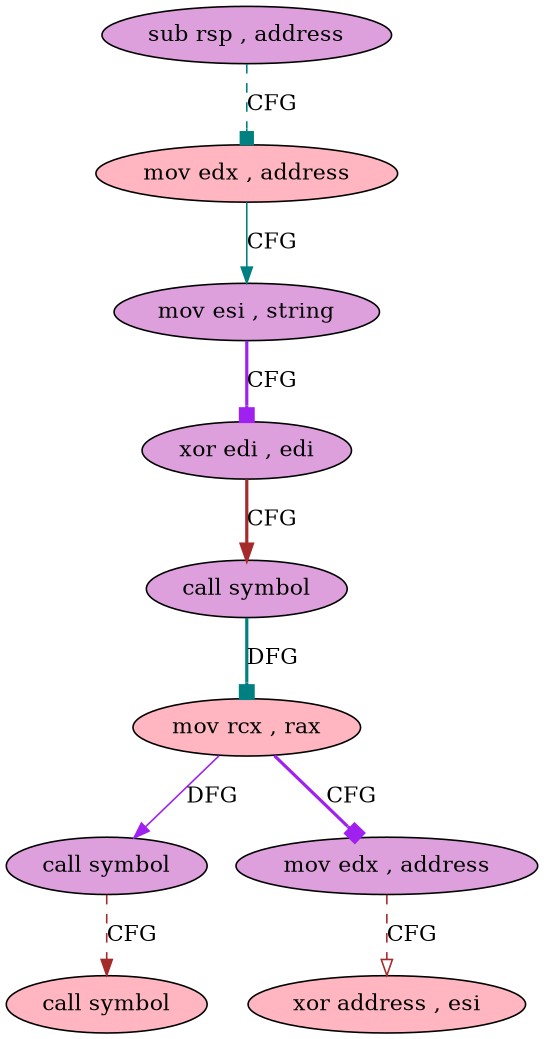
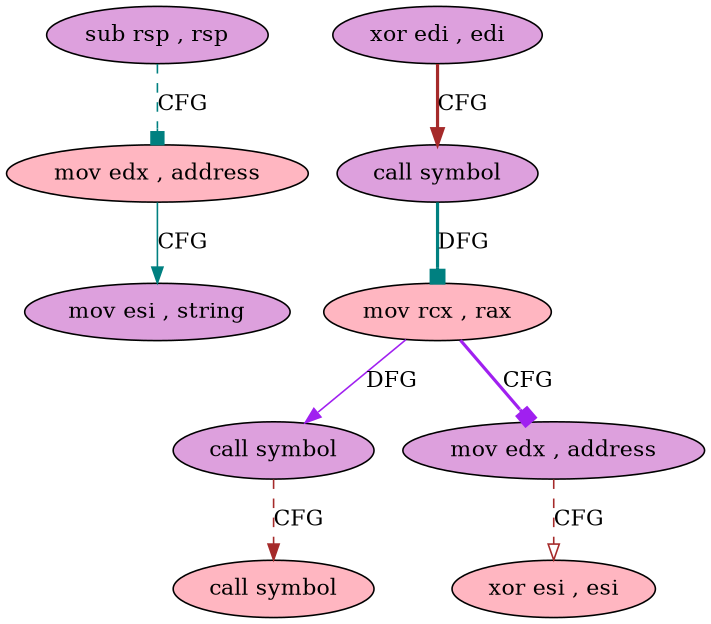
node "sub rsp , address": label "sub rsp , address" -> "sub rsp , rsp"
edge "mov esi , string" -> "xor edi , edi": removed, label "CFG"
node "xor address , esi": label "xor address , esi" -> "xor esi , esi"
